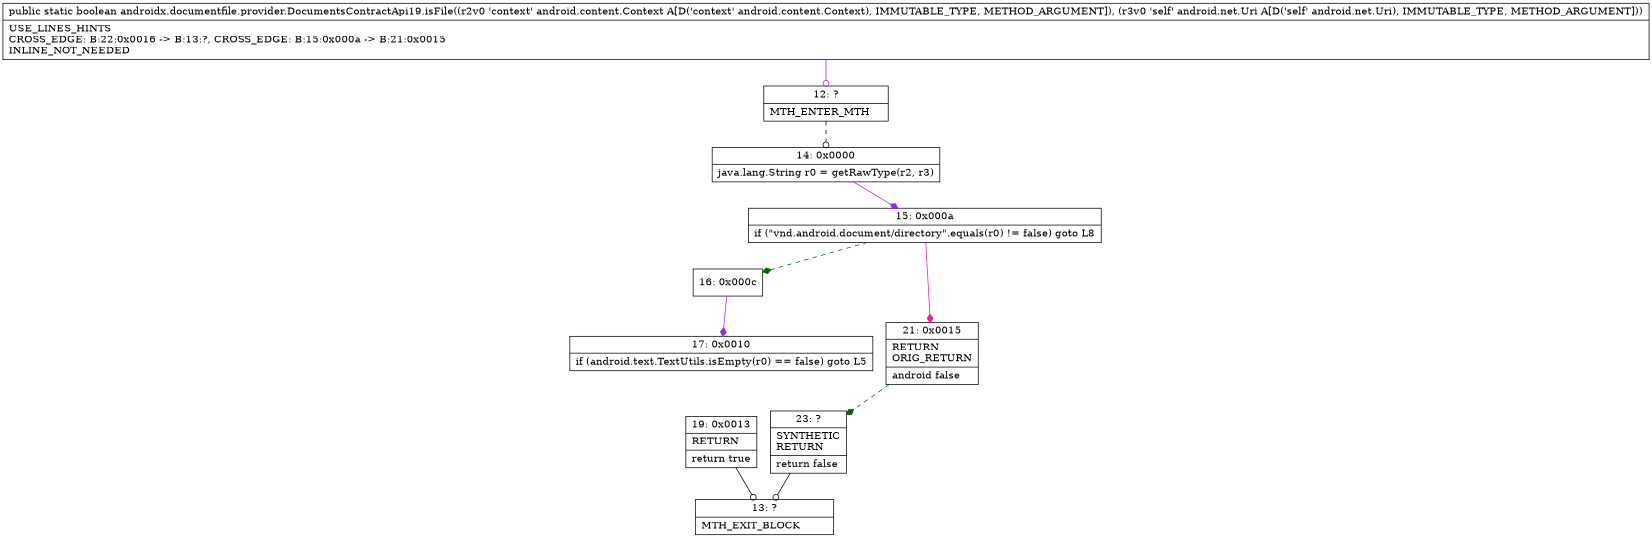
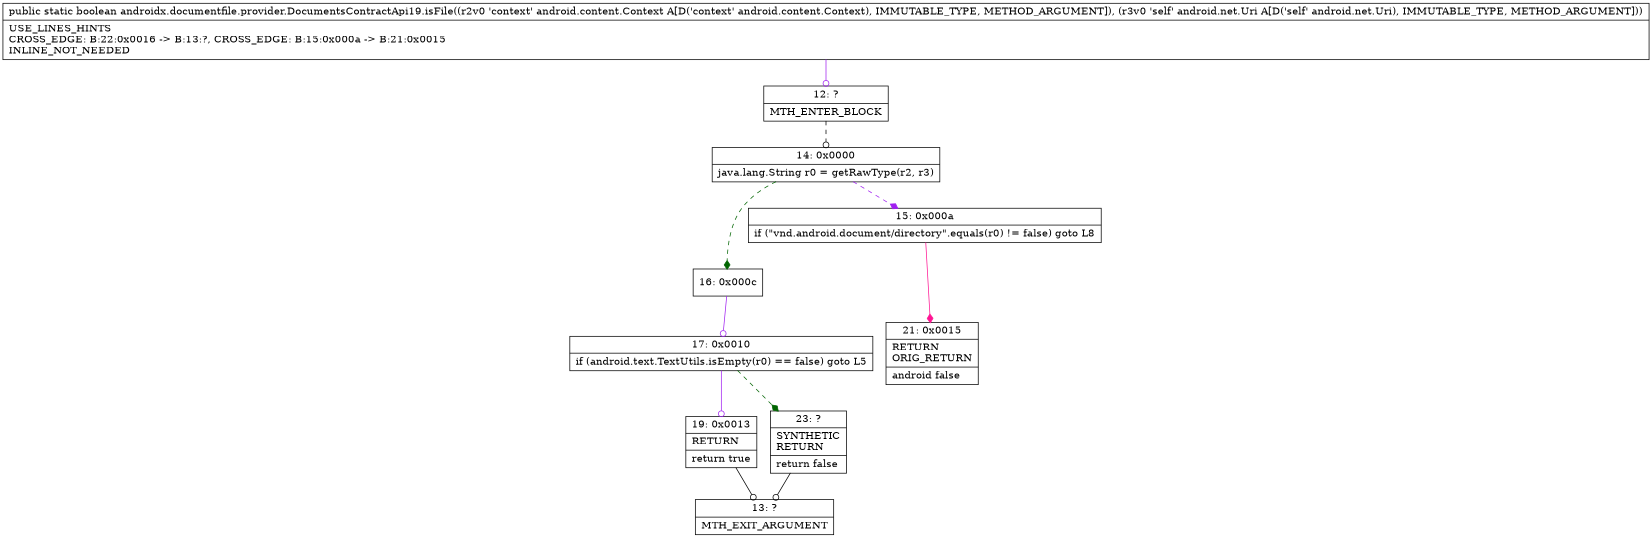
node "12: ?": text "MTH_ENTER_MTH" -> "MTH_ENTER_BLOCK"
edge "14: 0x0000" -> "15: 0x000a": style solid -> dashed
edge "15: 0x000a" -> "16: 0x000c": now "14: 0x0000" -> "16: 0x000c"
edge "16: 0x000c" -> "17: 0x0010": arrowhead diamond -> odot
edge "17: 0x0010" -> "19: 0x0013": added
edge "21: 0x0015" -> "23: ?": now "17: 0x0010" -> "23: ?"
node "13: ?": text "MTH_EXIT_BLOCK" -> "MTH_EXIT_ARGUMENT"
